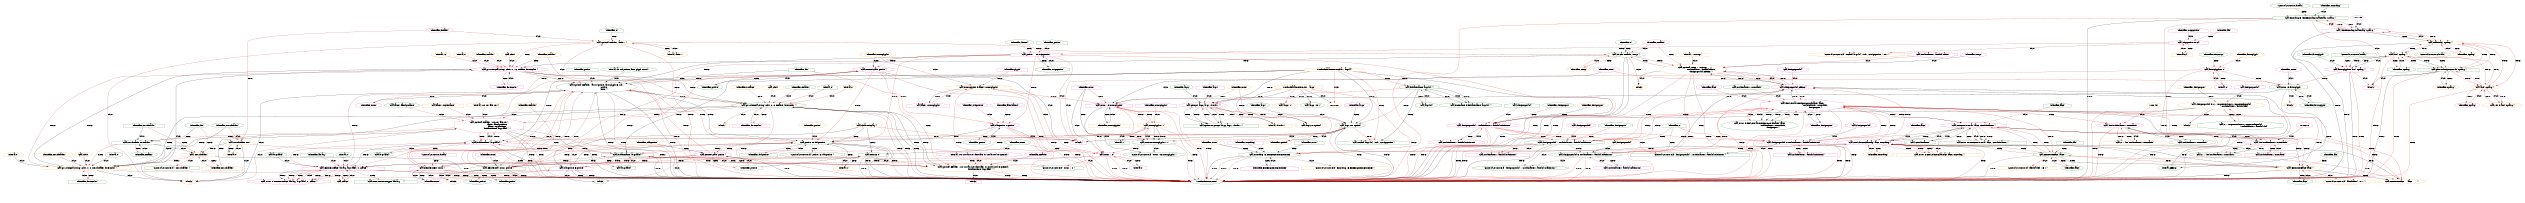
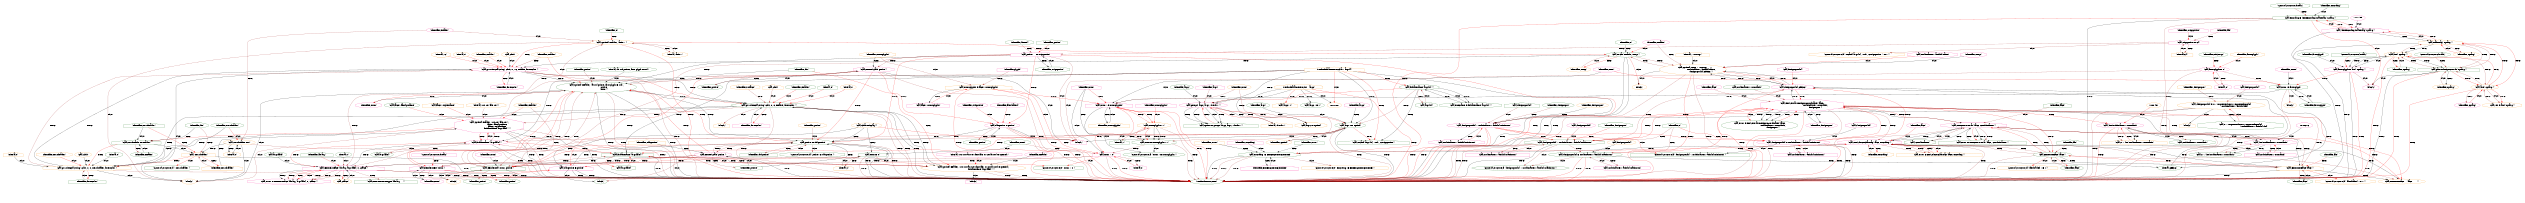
edge "(Call,design_pos[n] = multimaster->axis[n].maximum)" -> "(Call,design_pos[n]/65536.)": now "(Call,design_pos[n] = multimaster->axis[n].maximum)" -> "(Literal,65536.)"
